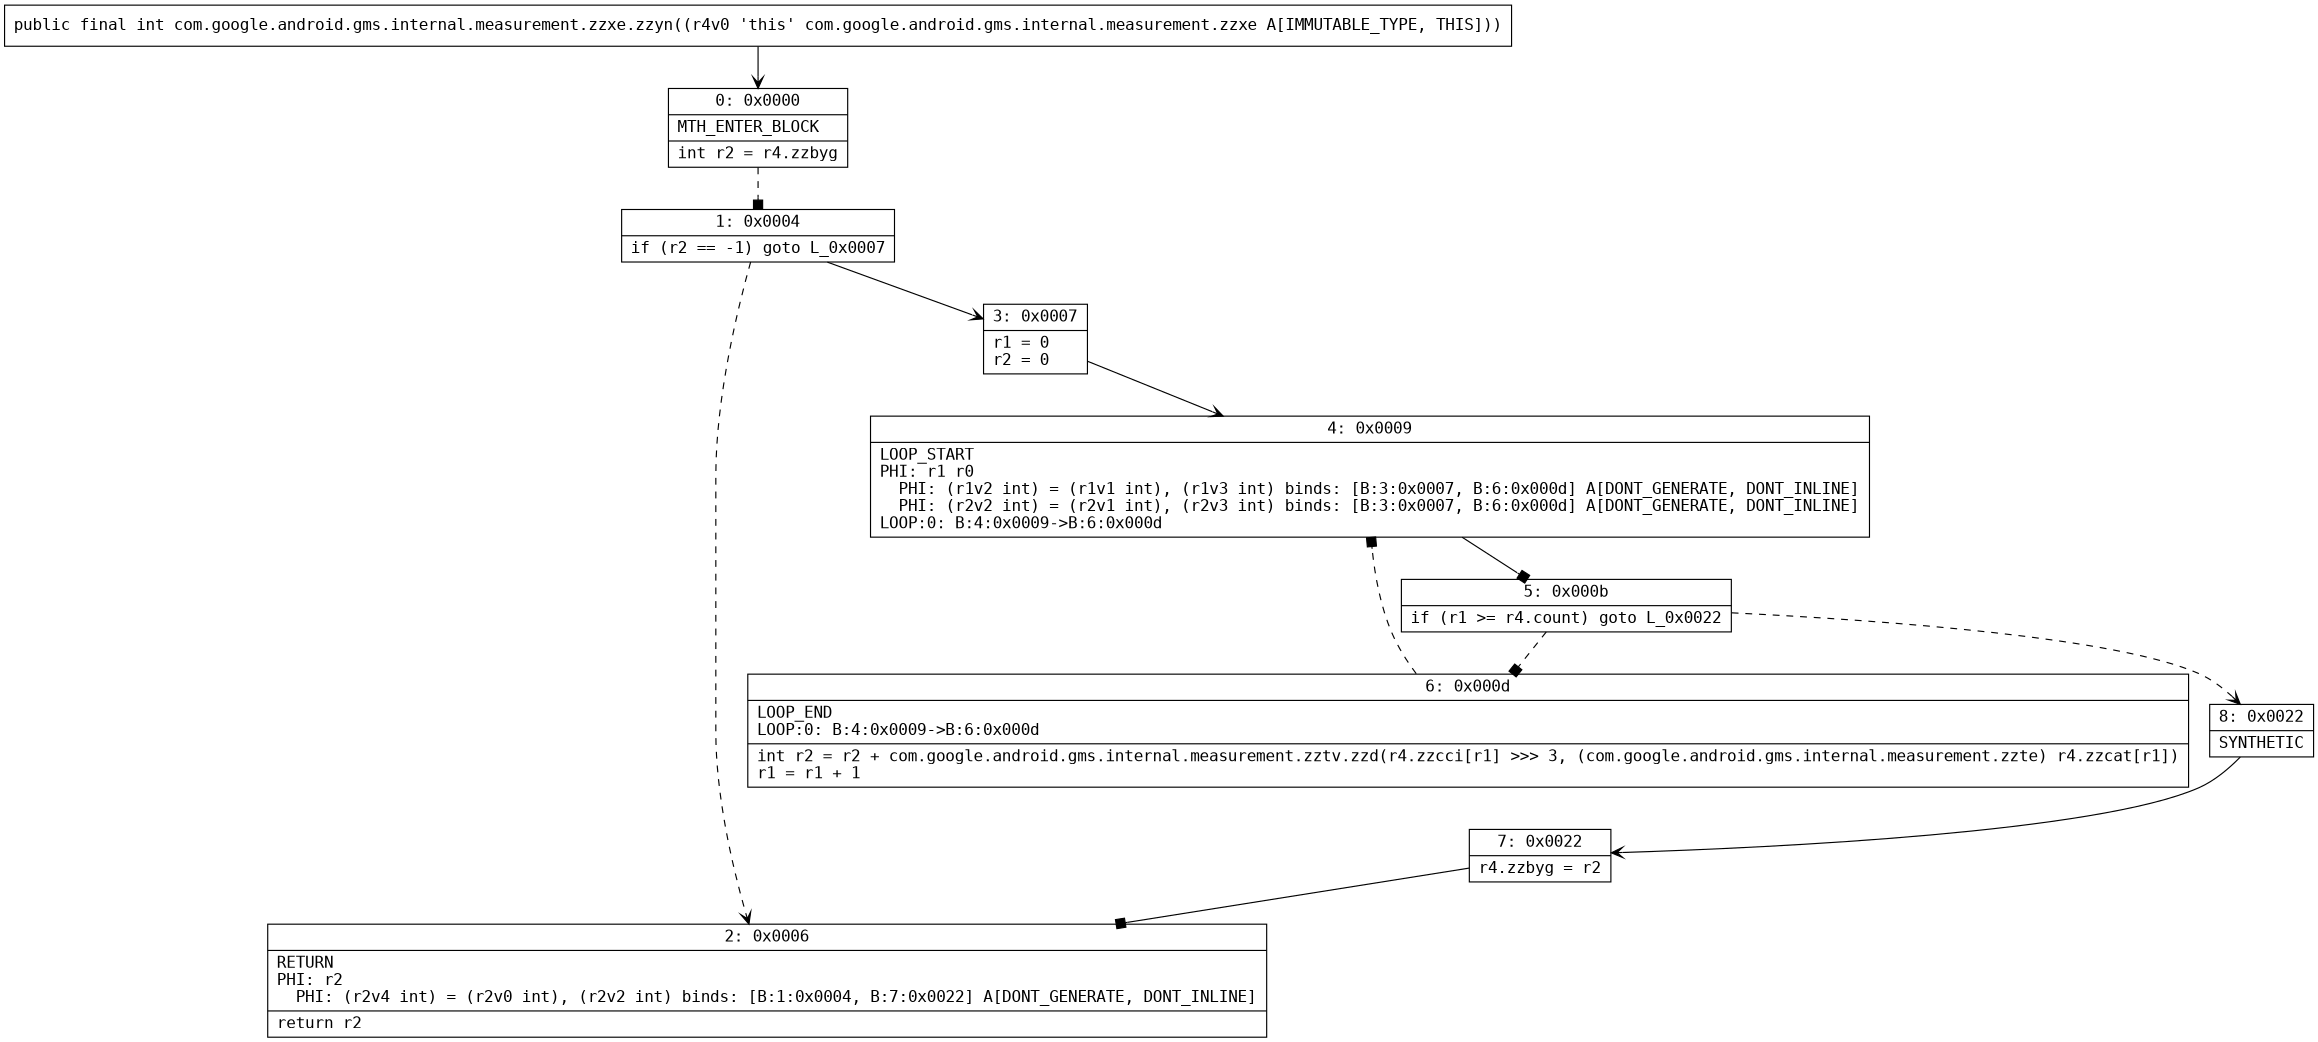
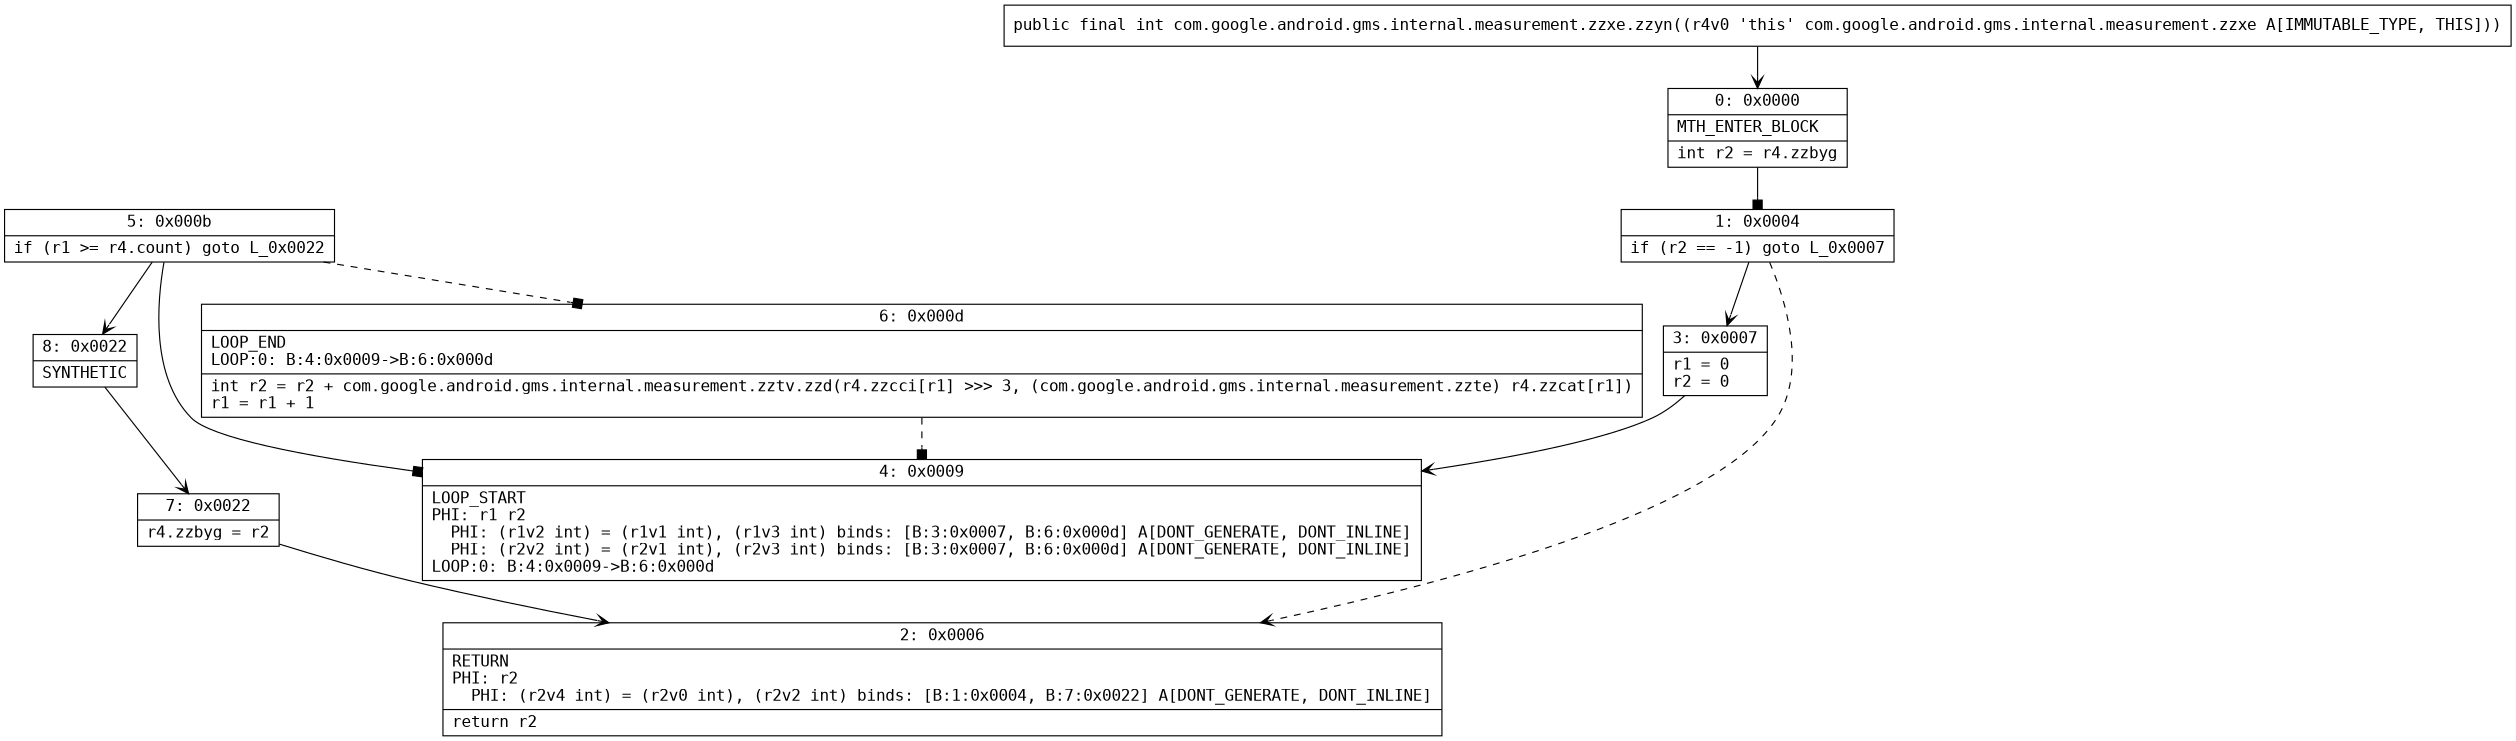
edge "0: 0x0000" -> "1: 0x0004": style dashed -> solid
node "4: 0x0009": text "PHI: r1 r0" -> "PHI: r1 r2"
edge "4: 0x0009" -> "5: 0x000b": reversed
edge "5: 0x000b" -> "8: 0x0022": style dashed -> solid
edge "7: 0x0022" -> "2: 0x0006": arrowhead box -> vee
